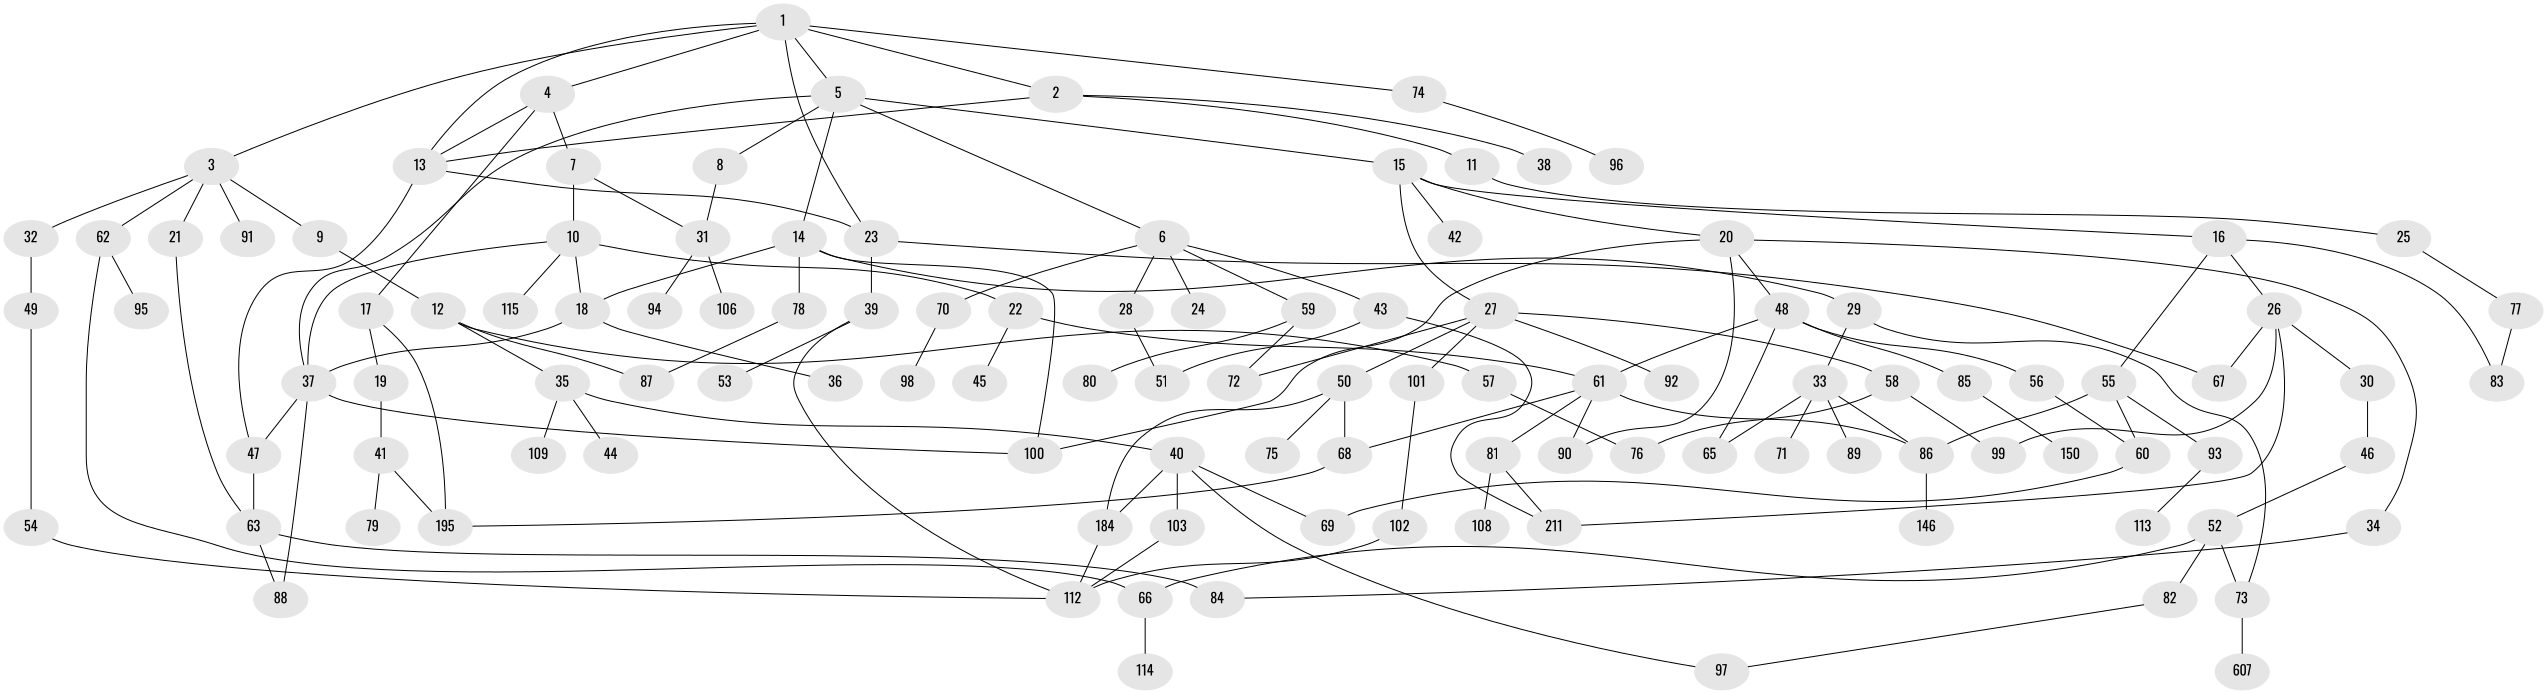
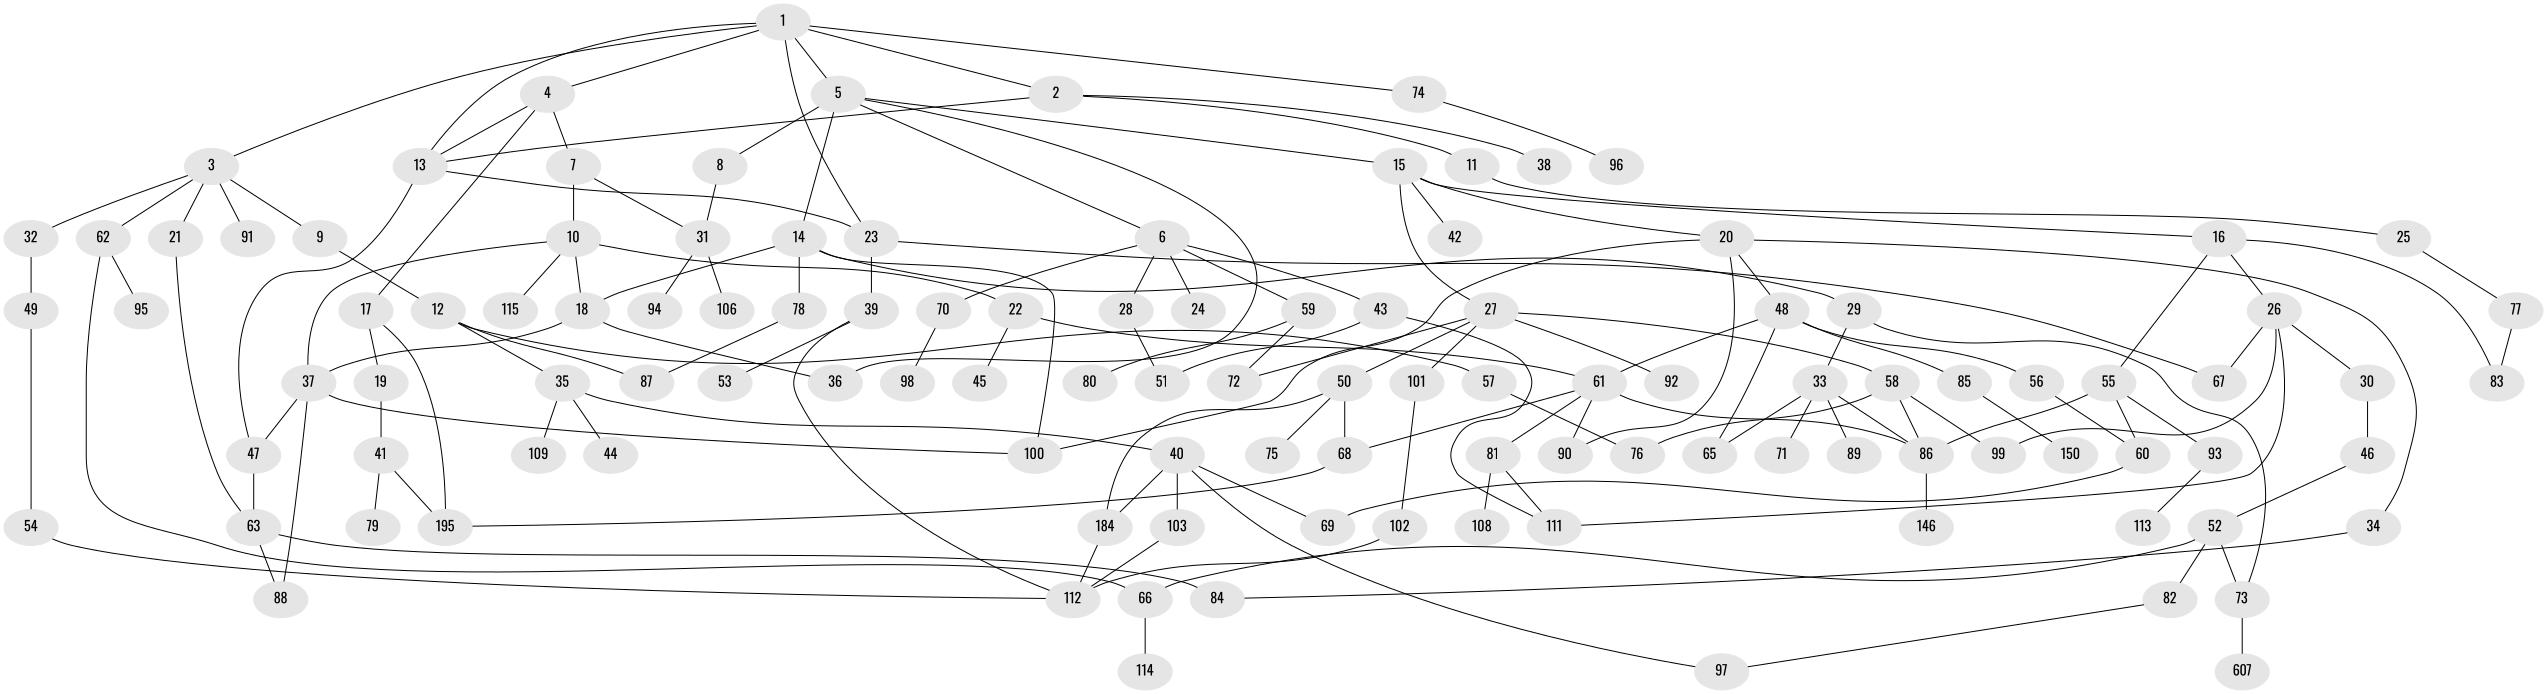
edge "5" -- "37": now "5" -- "36"
edge "58" -- "86": added
node "211": label "211" -> "111"
